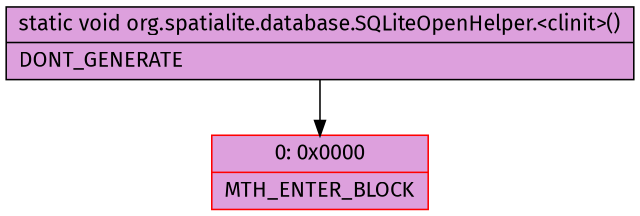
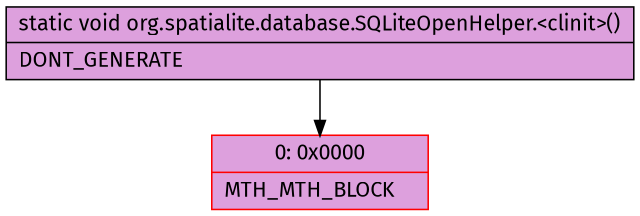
node "0: 0x0000": text "MTH_ENTER_BLOCK" -> "MTH_MTH_BLOCK"
